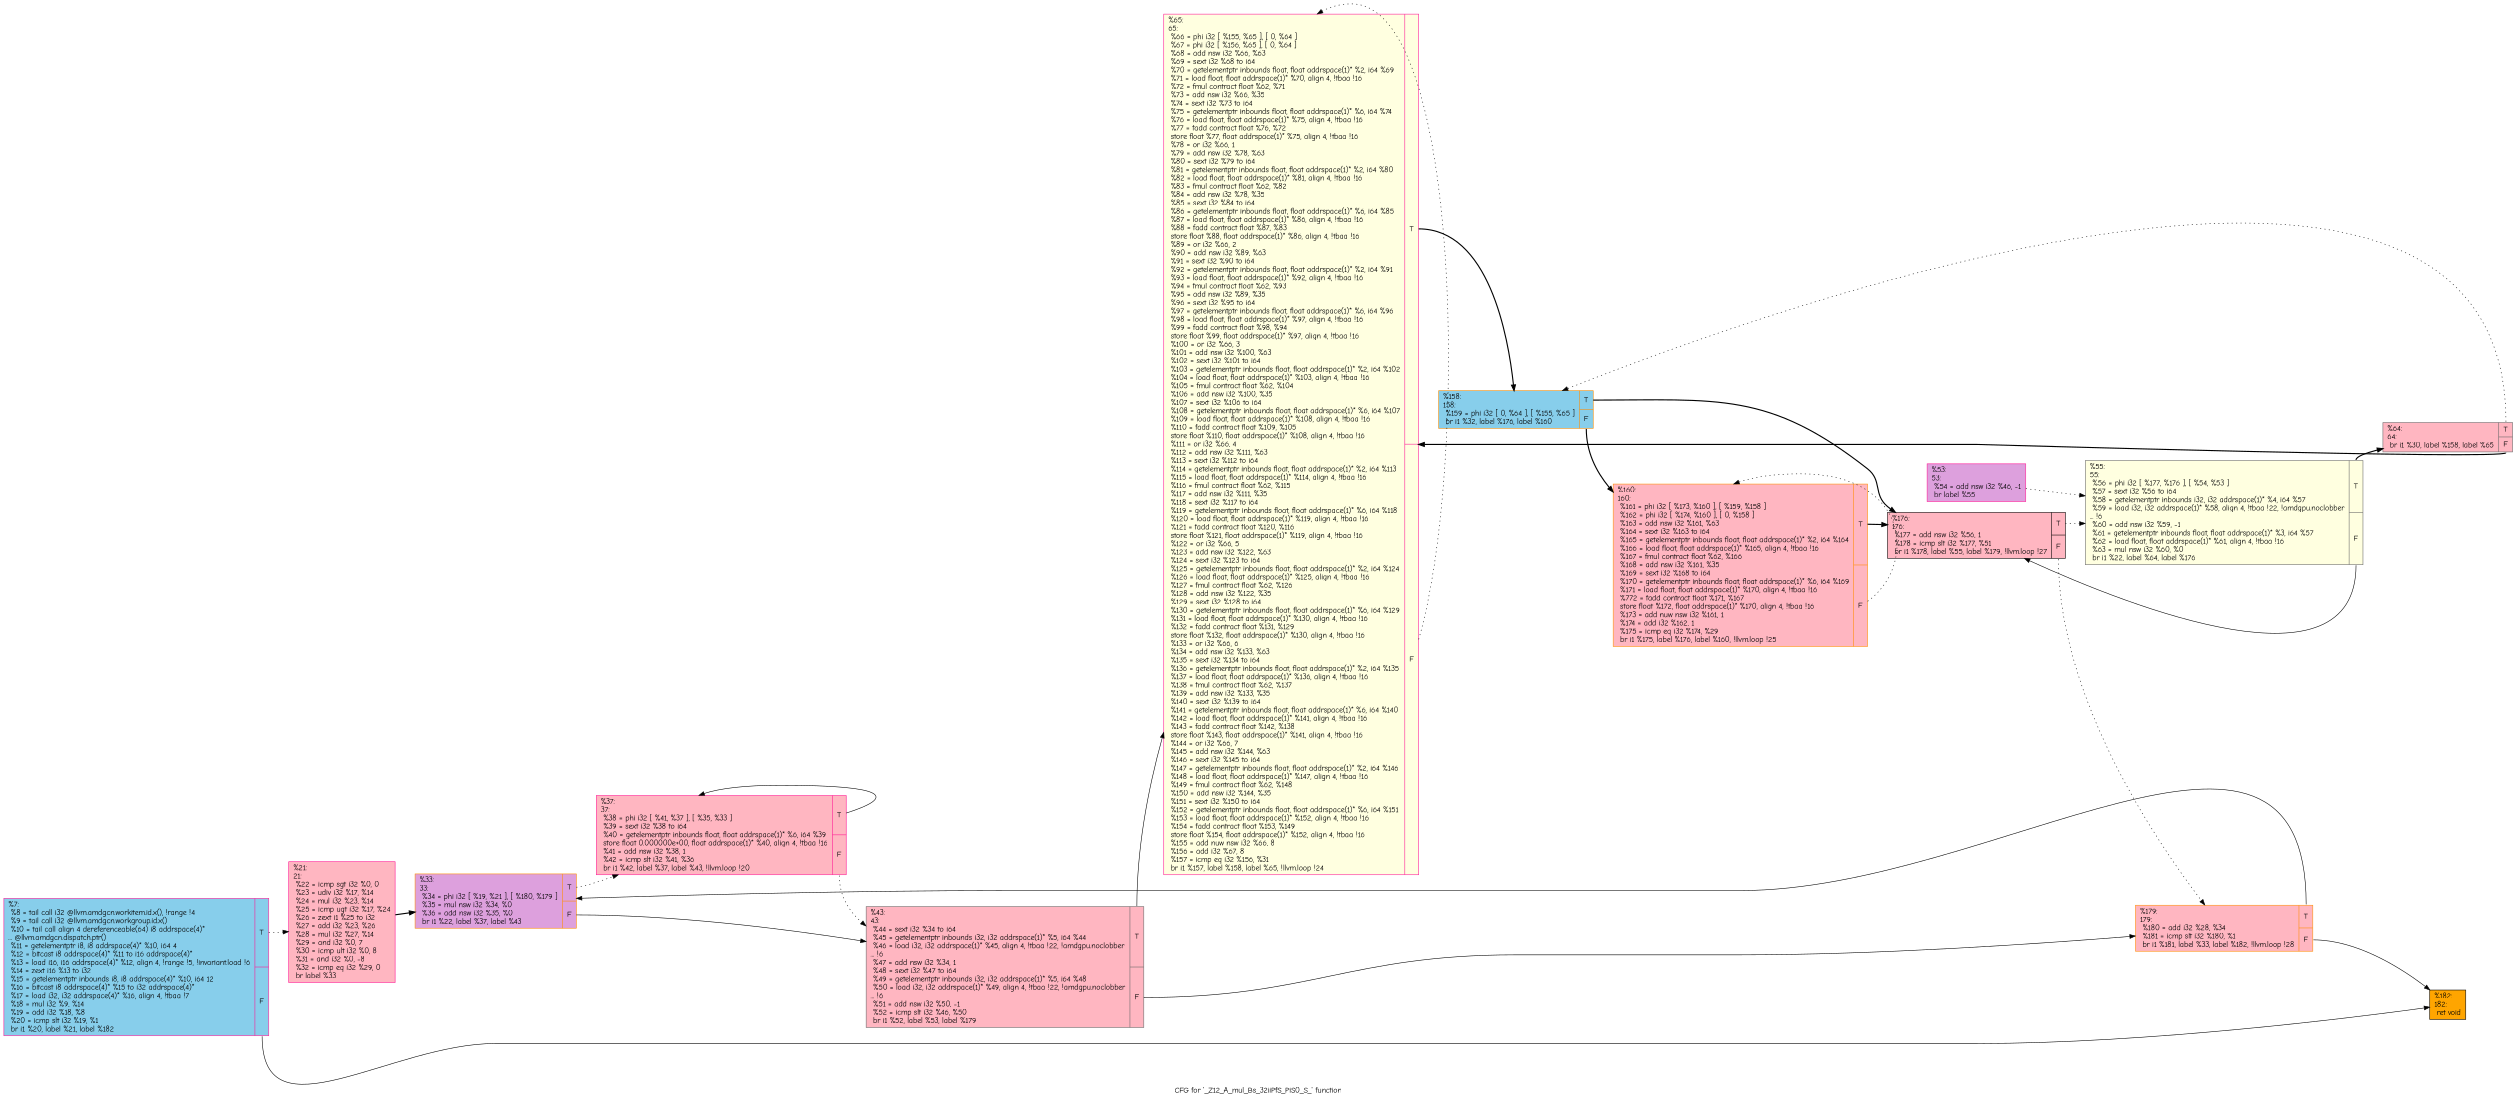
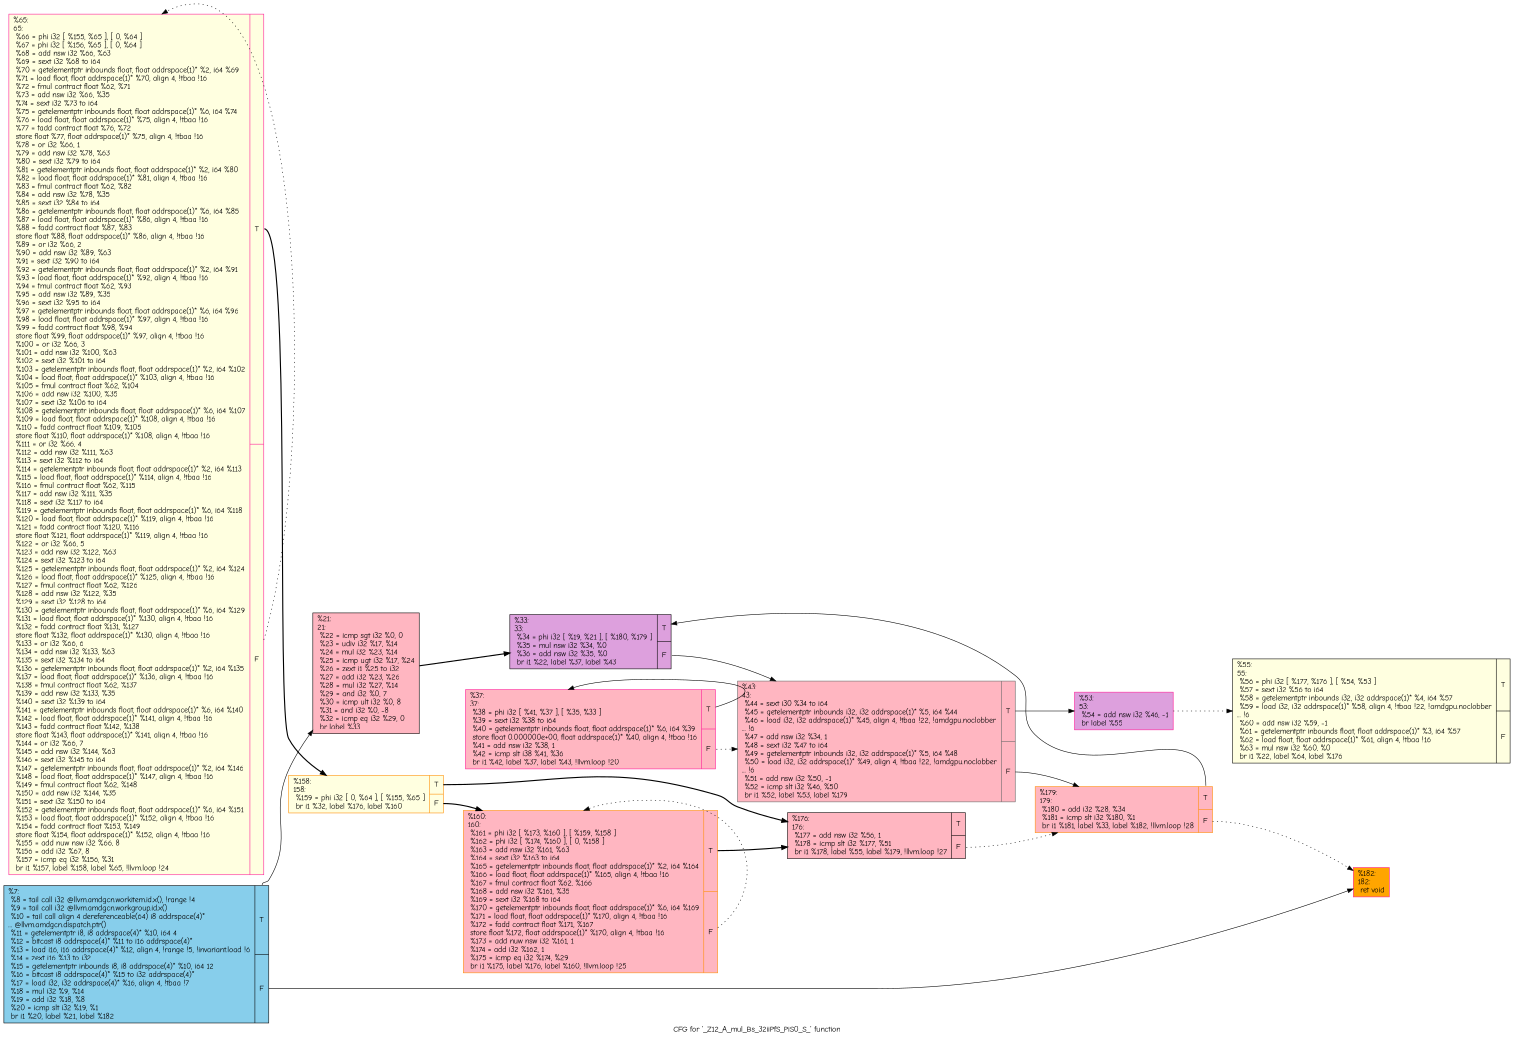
node "%158:": fillcolor skyblue -> lightyellow
node "%64:": removed
node "%55:": color gray40 -> black
edge "%176:" -> "%55:": removed
node "%160:": text "%772 = fadd contract float %171, %167" -> "%172 = fadd contract float %171, %167"
edge "%55:" -> "%176:": removed
node "%65:": text "%132 = fadd contract float %131, %129" -> "%132 = fadd contract float %131, %127"
edge "%43:" -> "%65:": now "%43:" -> "%53:"
node "%37:": text "%42 = icmp slt i32 %41, %36" -> "%42 = icmp slt i38 %41, %36"
edge "%33:" -> "%37:": removed
node "%33:": color darkorange -> black
node "%21:": color deeppink -> black
node "%43:": text "%44 = sext i32 %34 to i64" -> "%44 = sext i30 %34 to i64"
edge "%7:" -> "%21:": style dotted -> solid
edge "%179:" -> "%182:": style solid -> dotted
node "%7:": color deeppink -> black
node "%182:": color black -> deeppink
